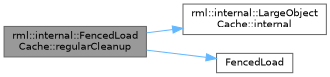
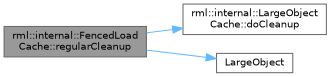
node "rml::internal::LargeObject Cache::internal": label "rml::internal::LargeObject Cache::internal" -> "rml::internal::LargeObject Cache::doCleanup"
node "FencedLoad": label "FencedLoad" -> "LargeObject"
